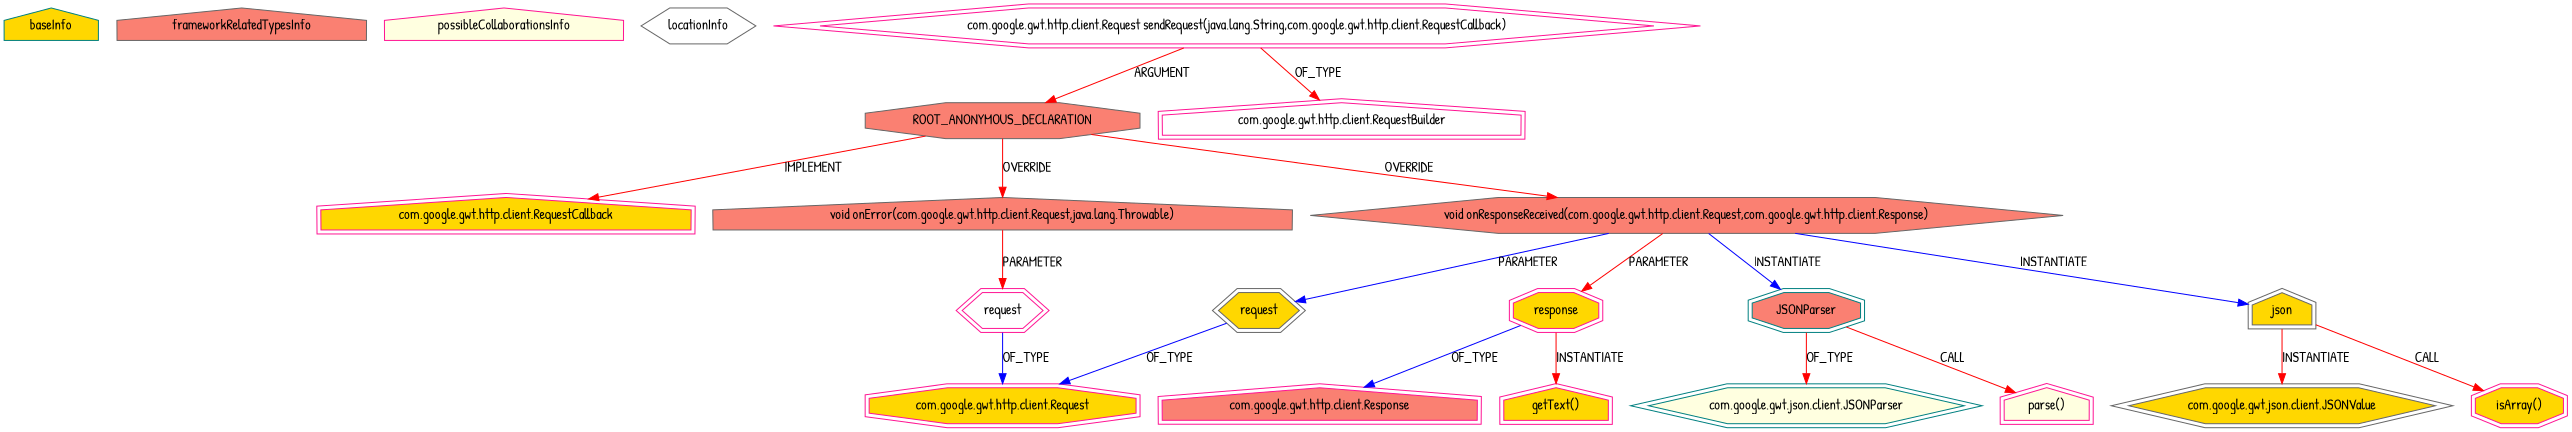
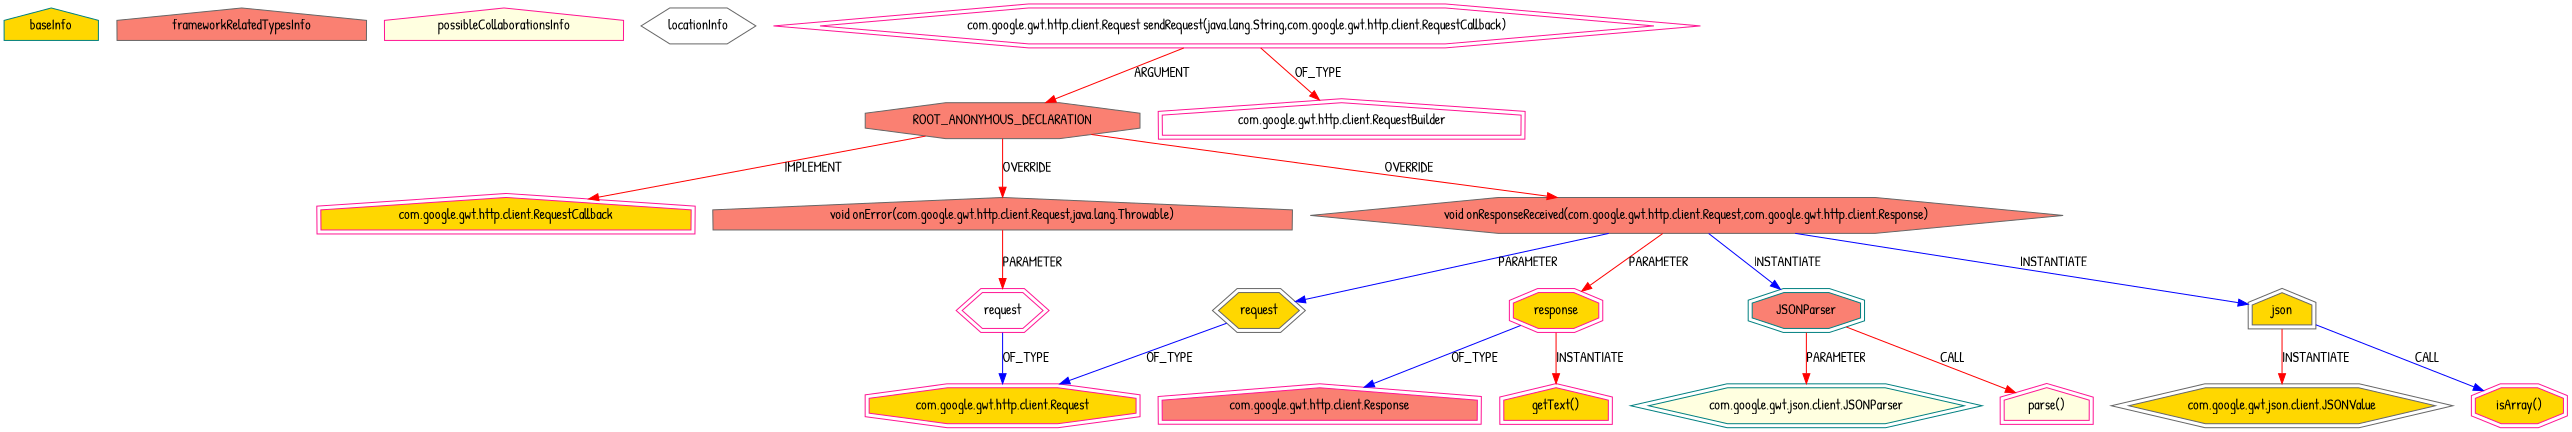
edge "json" -> "isArray()": color red -> blue
edge "JSONParser" -> "com.google.gwt.json.client.JSONParser": label "OF_TYPE" -> "PARAMETER"
